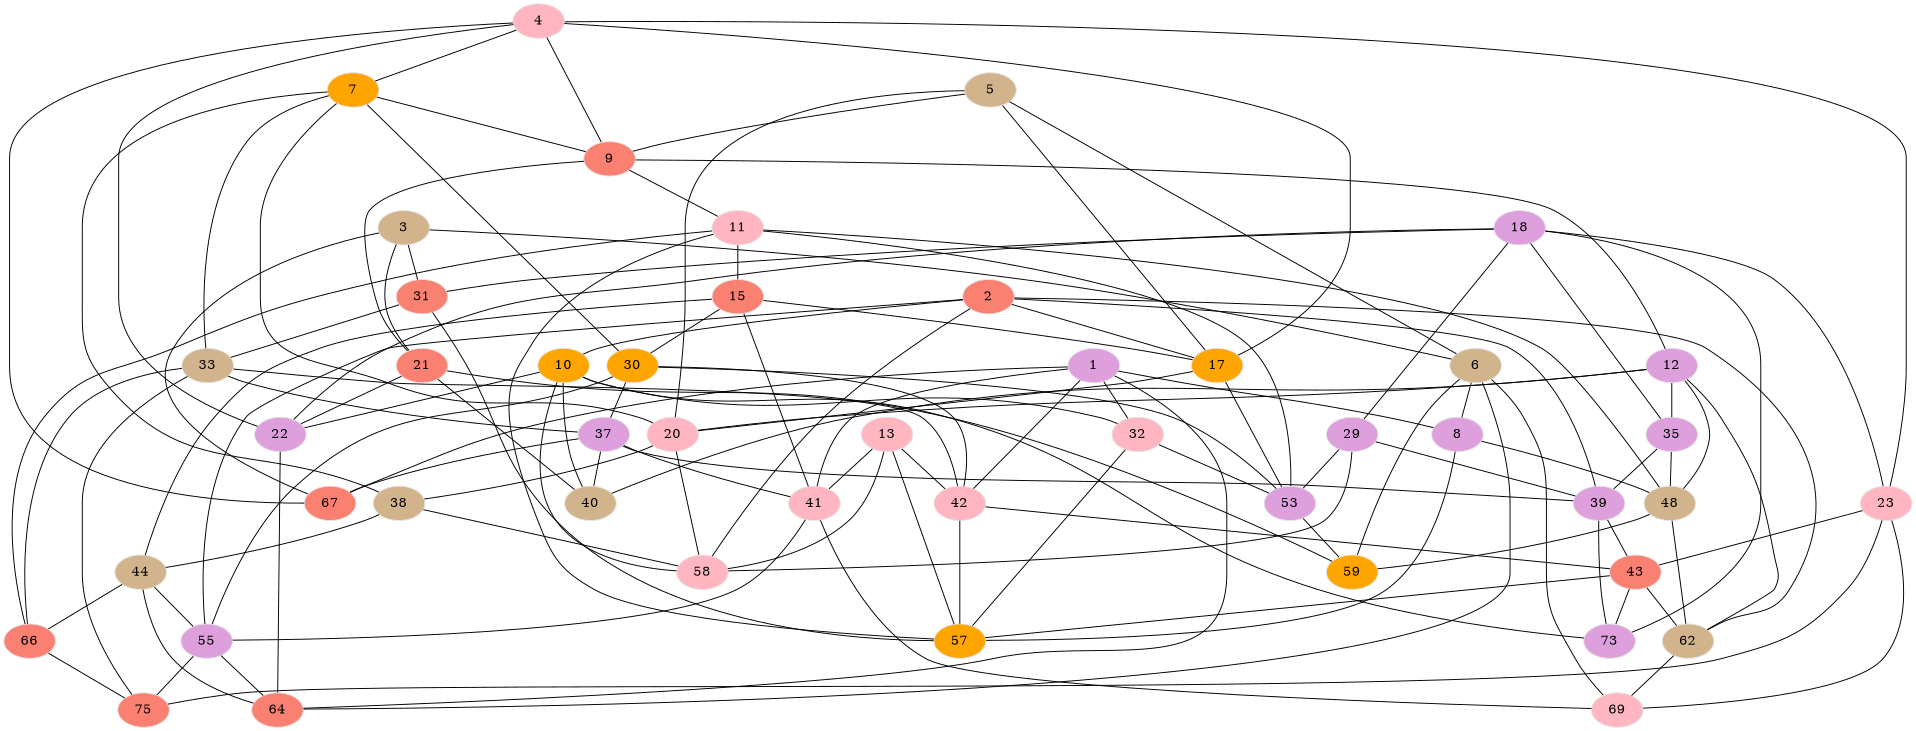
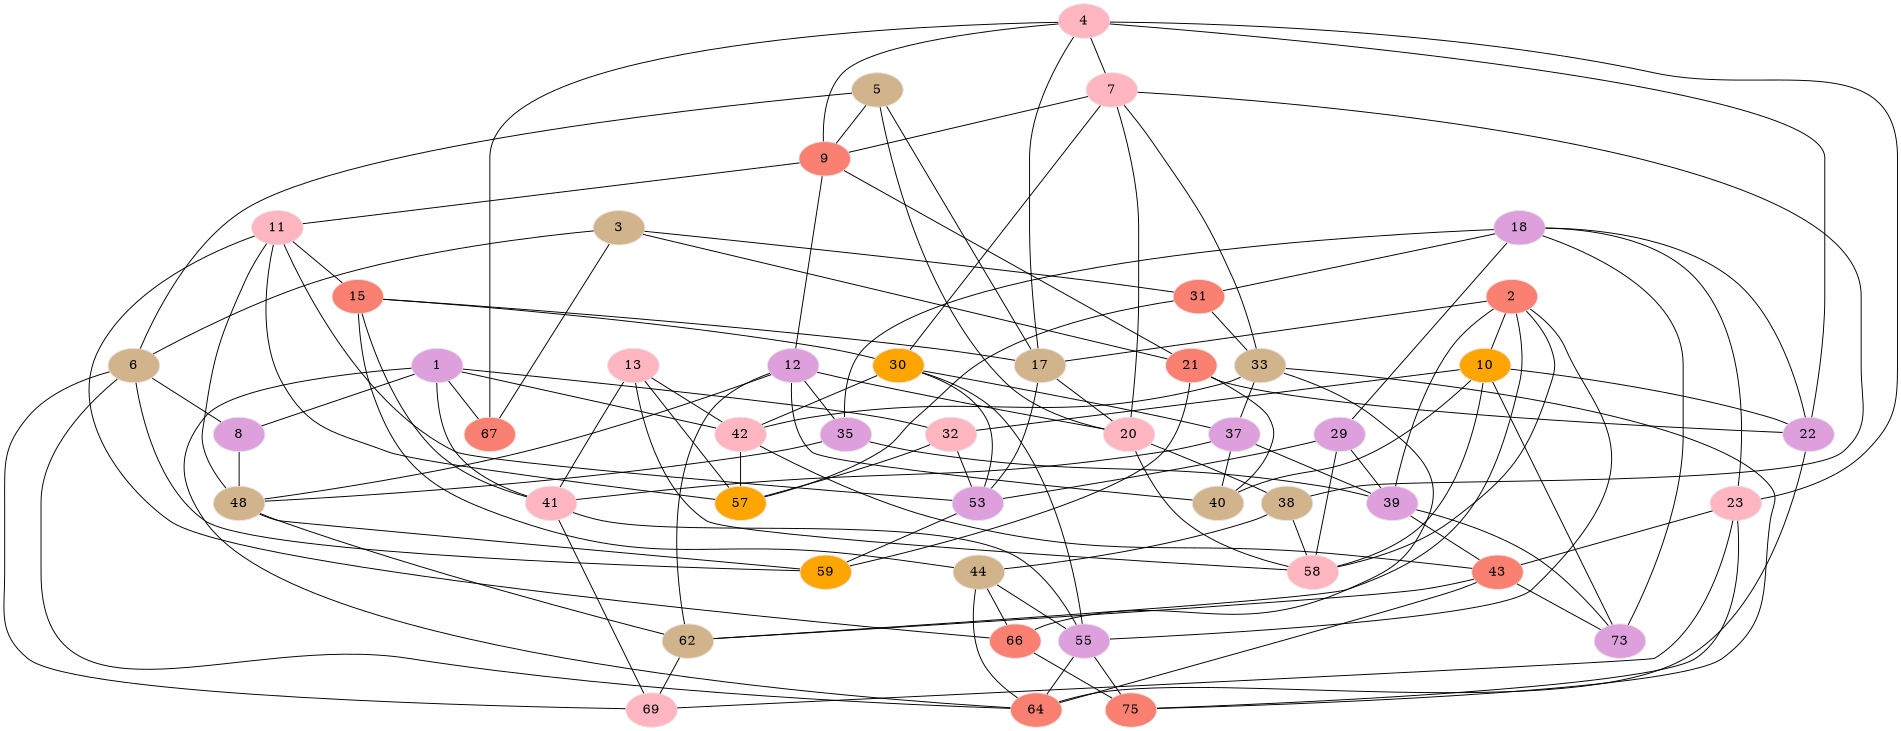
node "7": fillcolor orange -> lightpink
node "17": fillcolor orange -> tan
edge "37" -- "67": removed
edge "43" -- "57": now "43" -- "64"
edge "8" -- "57": removed
